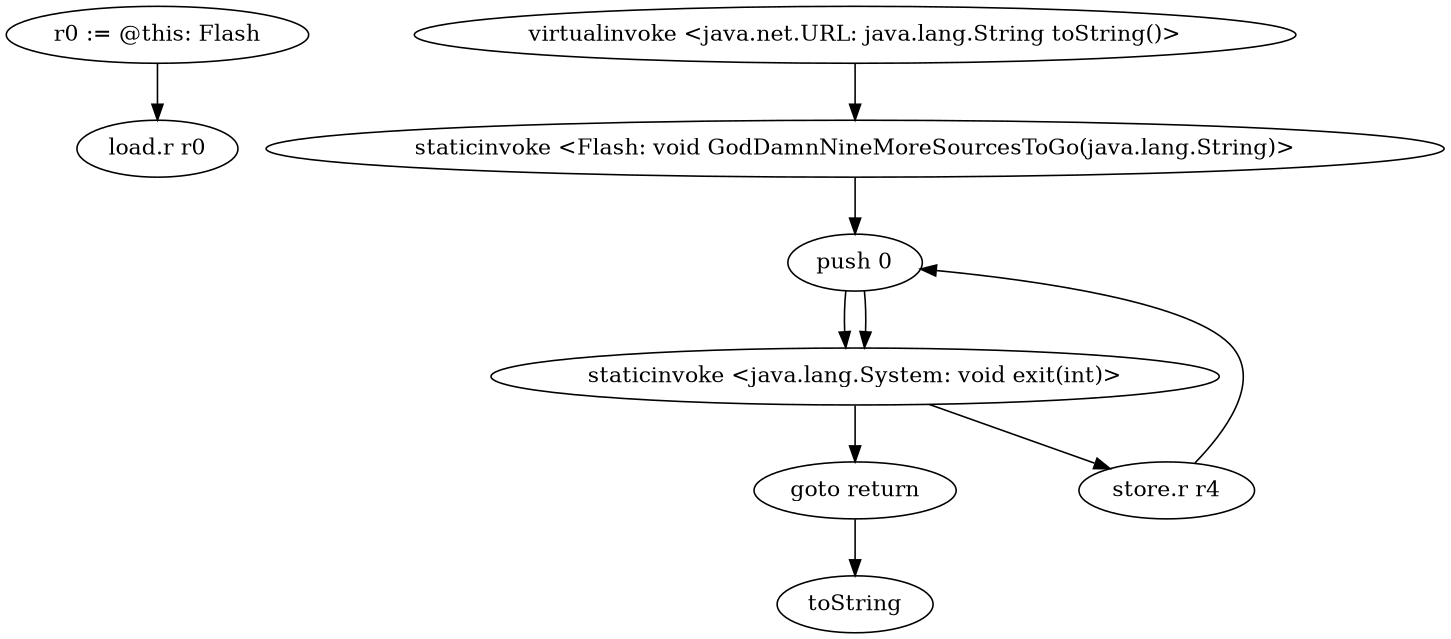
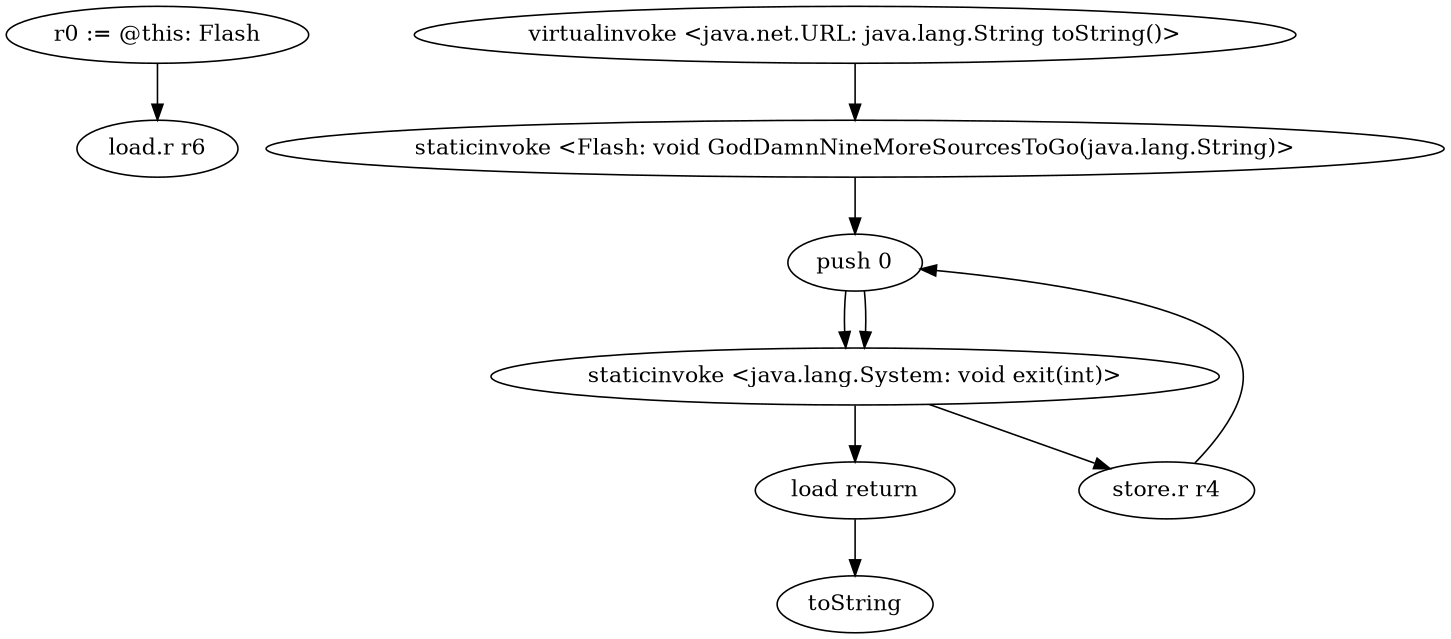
node "load.r r0": label "load.r r0" -> "load.r r6"
node "goto return": label "goto return" -> "load return"
